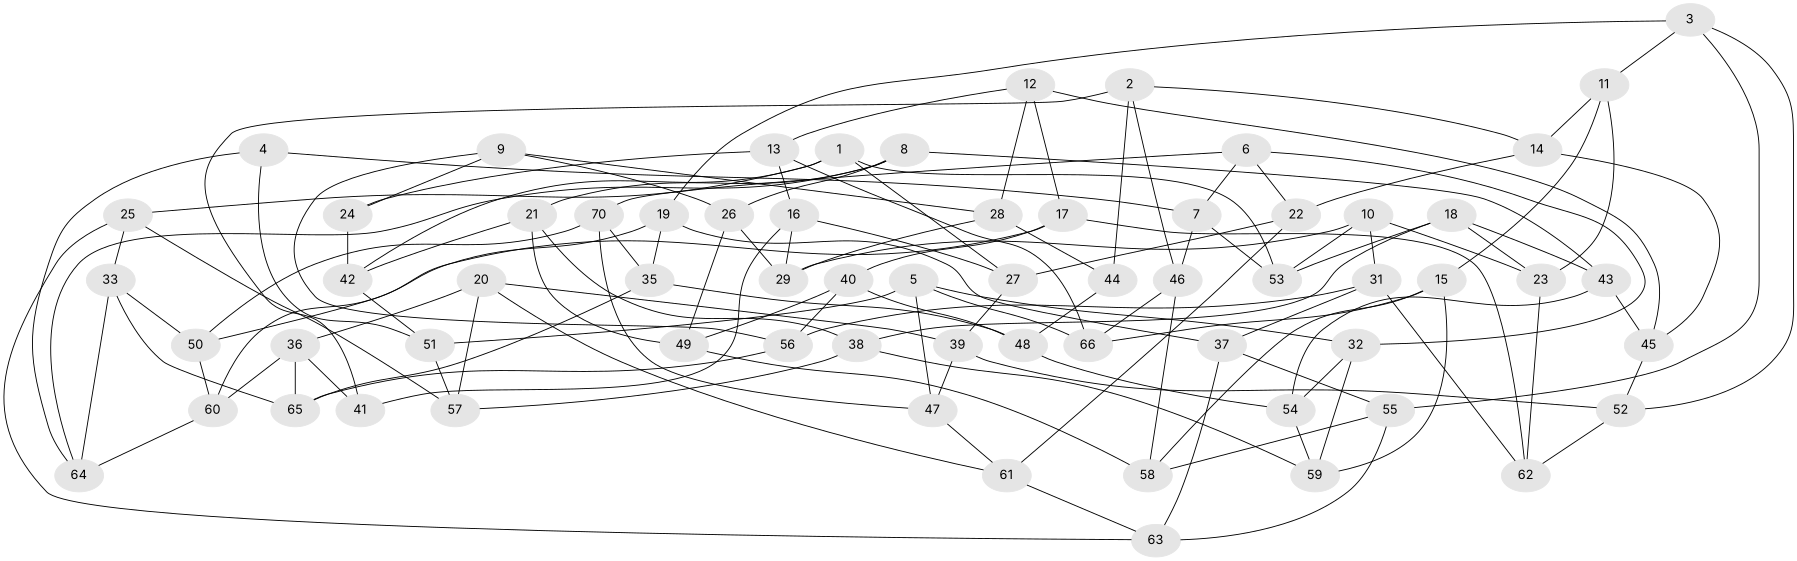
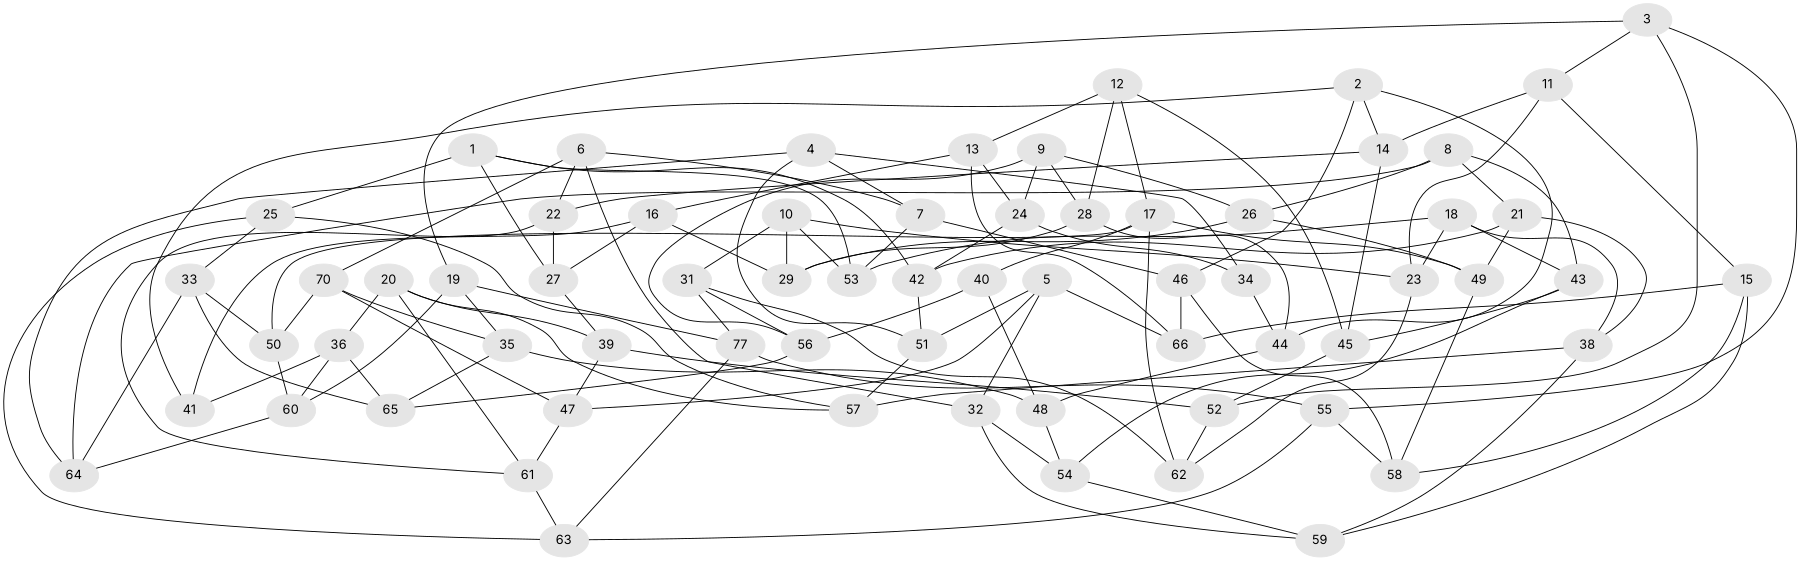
node "34": added
edge "40" -- "49": now "17" -- "49"
node "37": label "37" -> "77"
